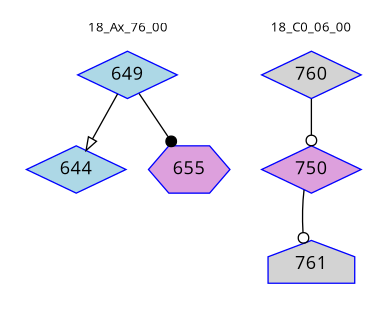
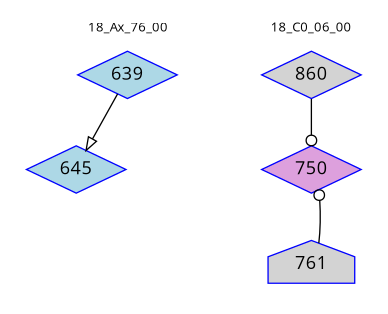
node "649": label "649" -> "639"
node "760": label "760" -> "860"
node "644": label "644" -> "645"
node "655": removed
edge "750" -> "761": reversed
